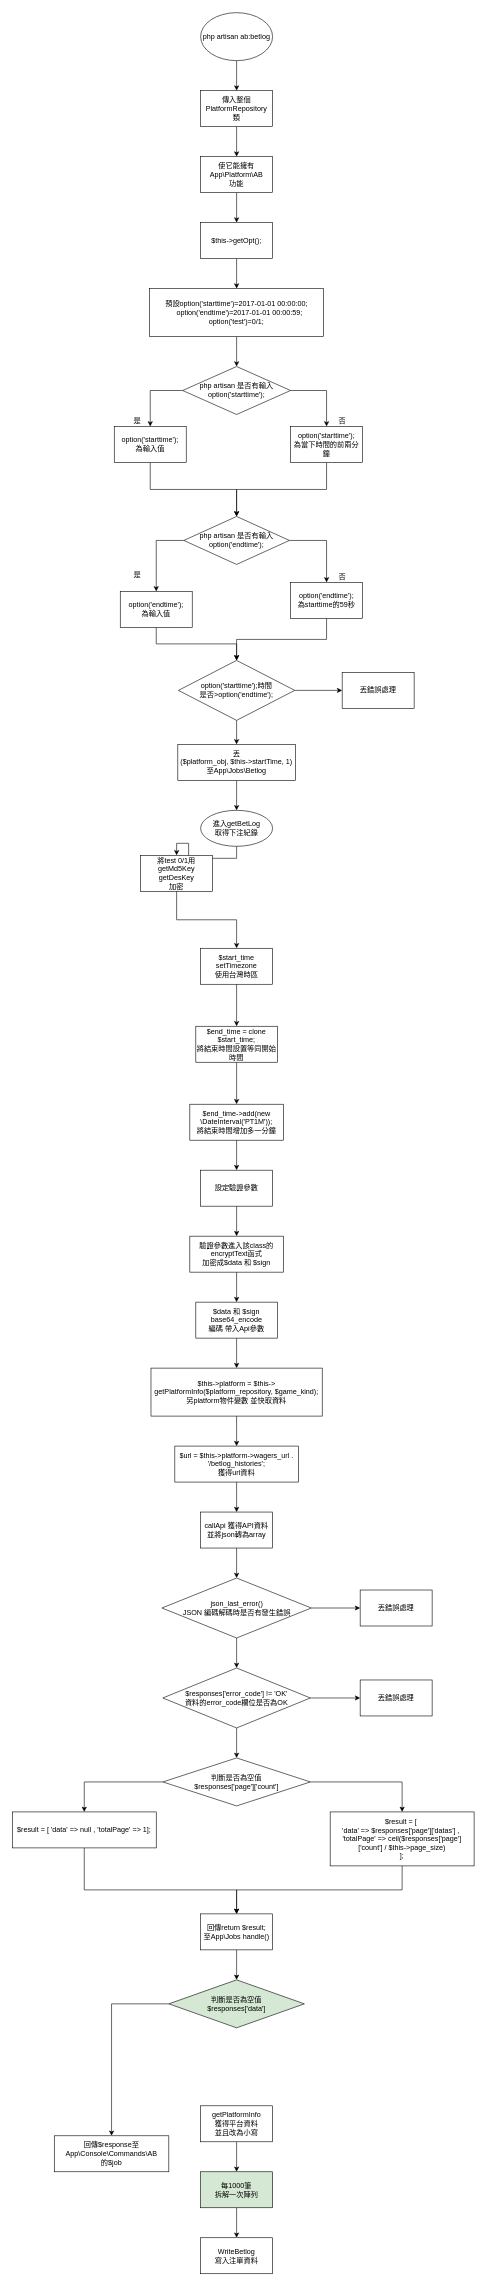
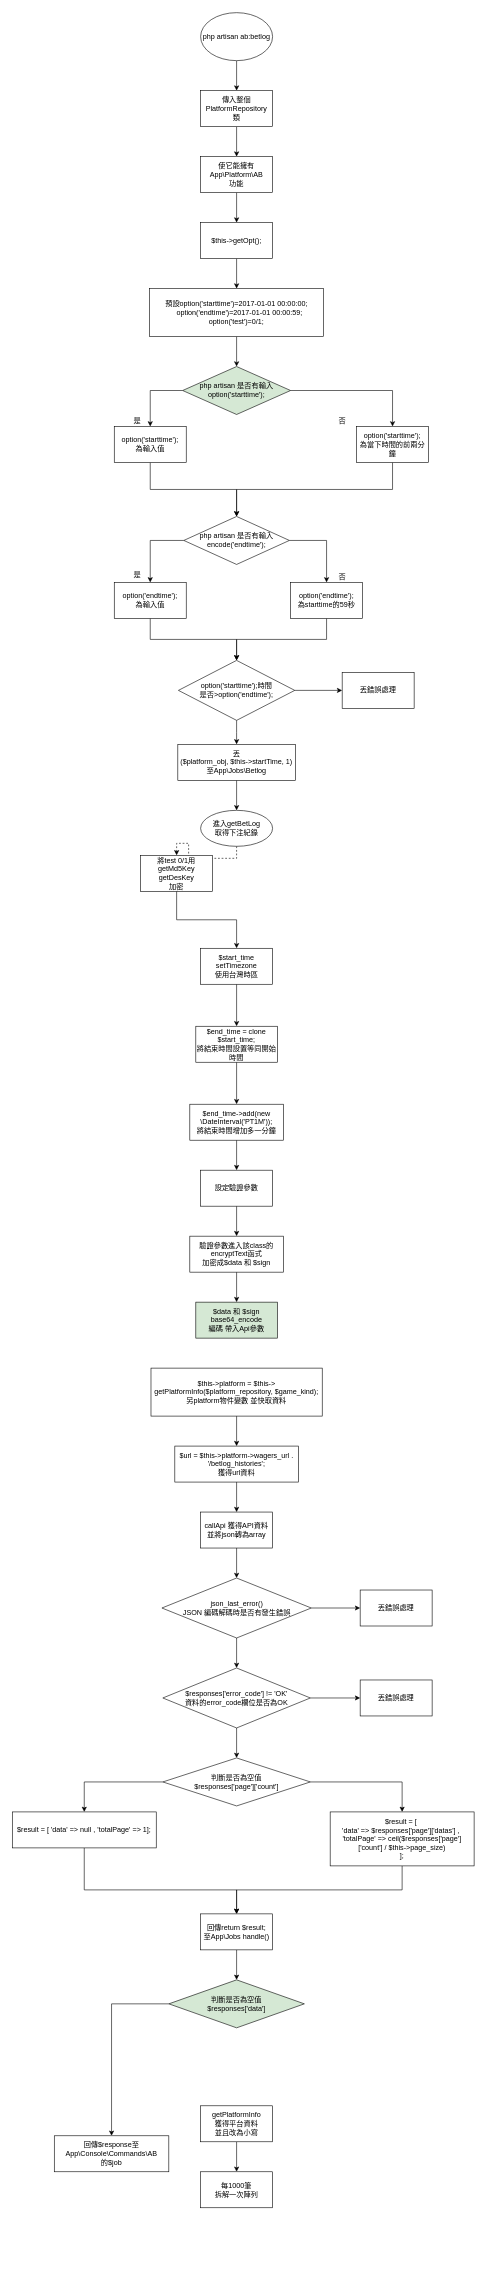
node "php artisan 是否有輸入 option('starttime');": fillcolor #ffffff -> #d5e8d4
node "option('starttime'); 為當下時間的前兩分鐘": moved (327, 444) -> (393, 444)
node "php artisan 是否有輸入 option('endtime');": label "php artisan 是否有輸入 option('endtime');" -> "php artisan 是否有輸入 encode('endtime');"
node "option('endtime'); 為輸入值": moved (156, 609) -> (150, 600)
edge "進入getBetLog 取得下注紀錄" -> "將test 0/1用 getMd5Key getDesKey 加密": style solid -> dashed
node "$data 和 $sign base64_encode 編碼 帶入Api參數": fillcolor #ffffff -> #d5e8d4
edge "$data 和 $sign base64_encode 編碼 帶入Api參數" -> "$this->platform = $this-> getPlatformInfo($platform_repository, $game_kind); 另platform物件變數 並快取資料": removed
node "每1000筆 拆解一次陣列": fillcolor #d5e8d4 -> #ffffff
edge "每1000筆 拆解一次陣列" -> "WriteBetlog 寫入注單資料": removed
node "WriteBetlog 寫入注單資料": removed
